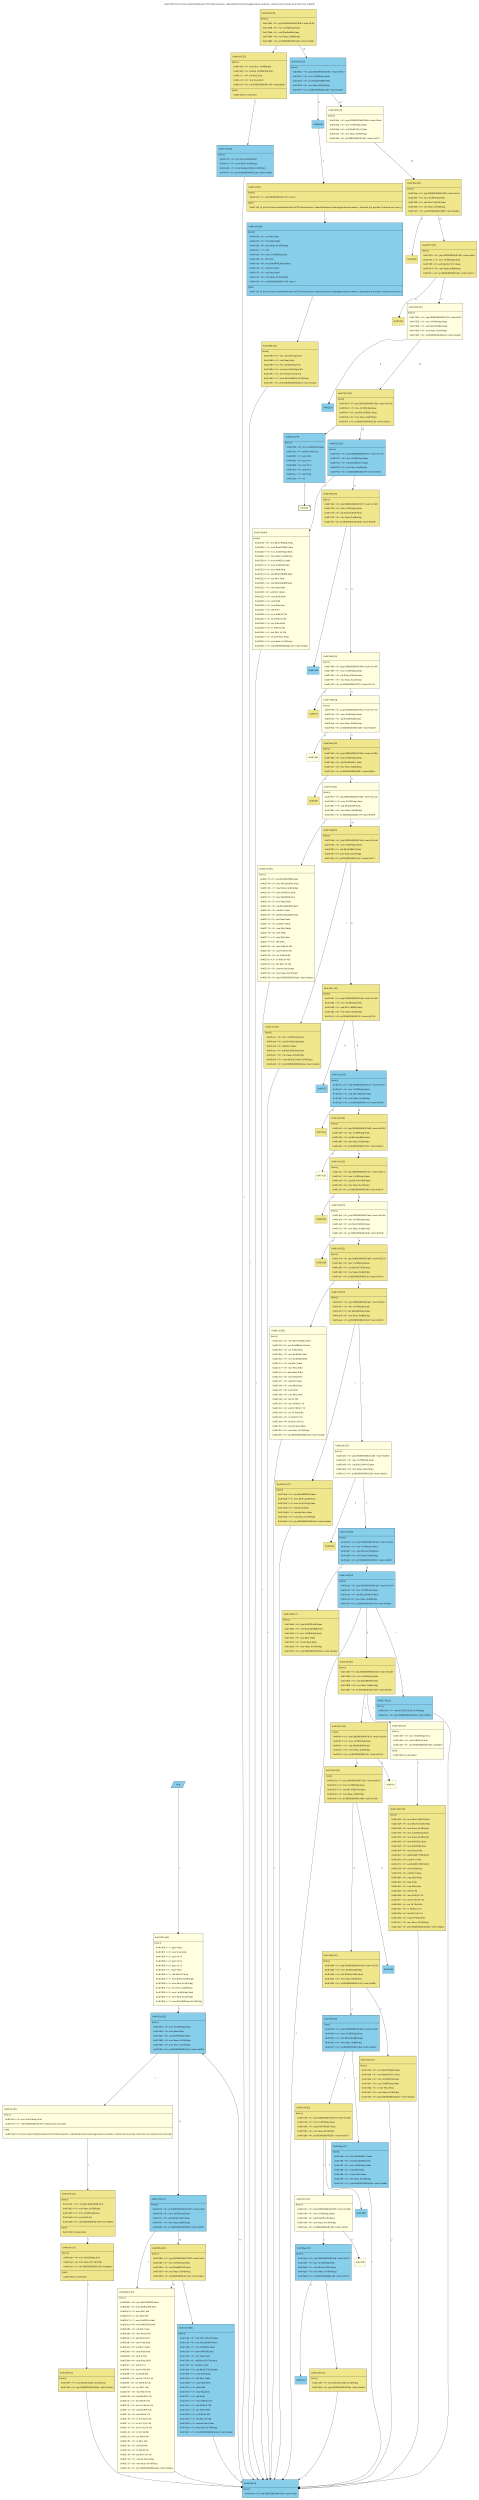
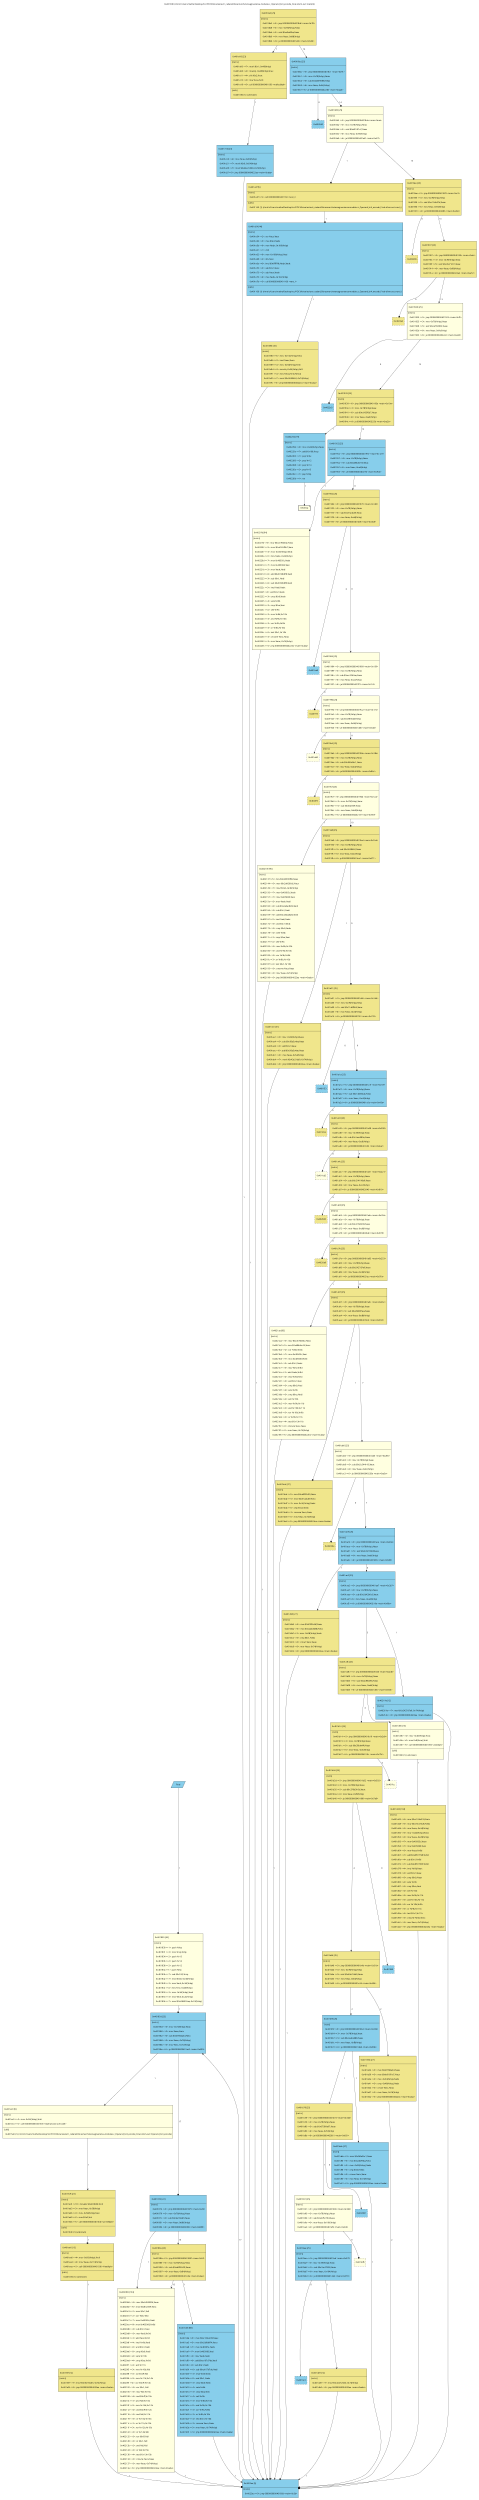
edge "0x4022d0" -> "0x401e4f [5]": now "0x4018d5 [25]" -> "0x401e4f [5]"
edge "0x401907 [25]" -> "0x401920 [25]": arrowhead box -> normal
edge "0x401b14 [25]" -> "0x401b2d [25]": removed, label "4"
edge "0x401ae2 [25]" -> "0x4022ea [5]": now "0x401db5 [27]" -> "0x4022ea [5]"
